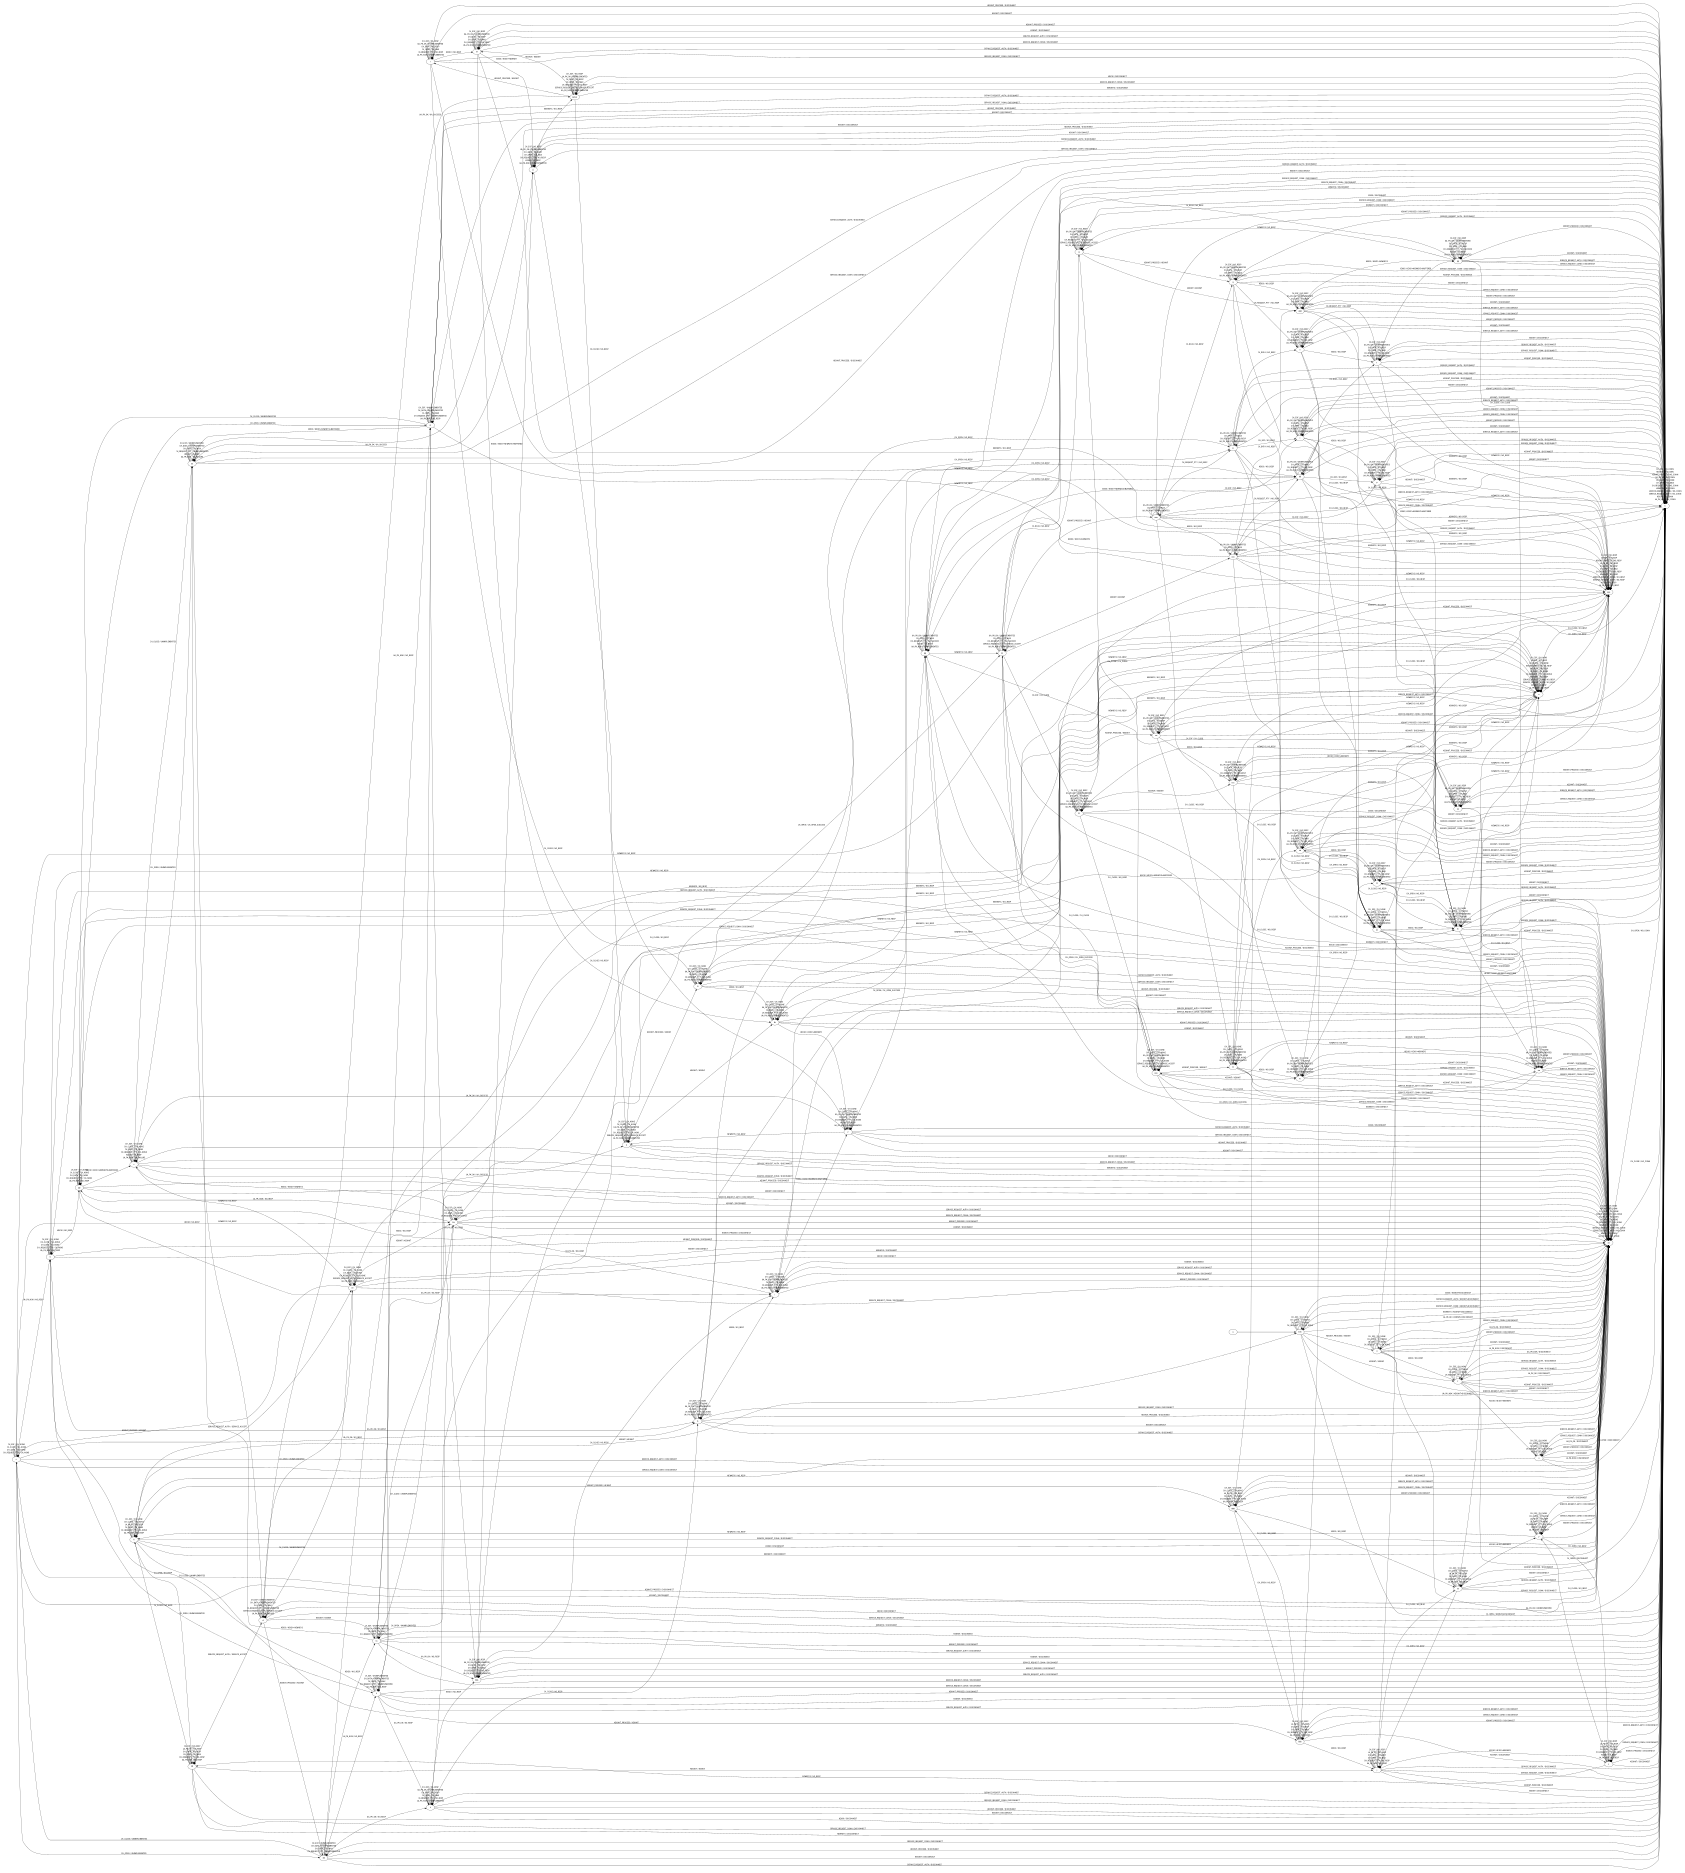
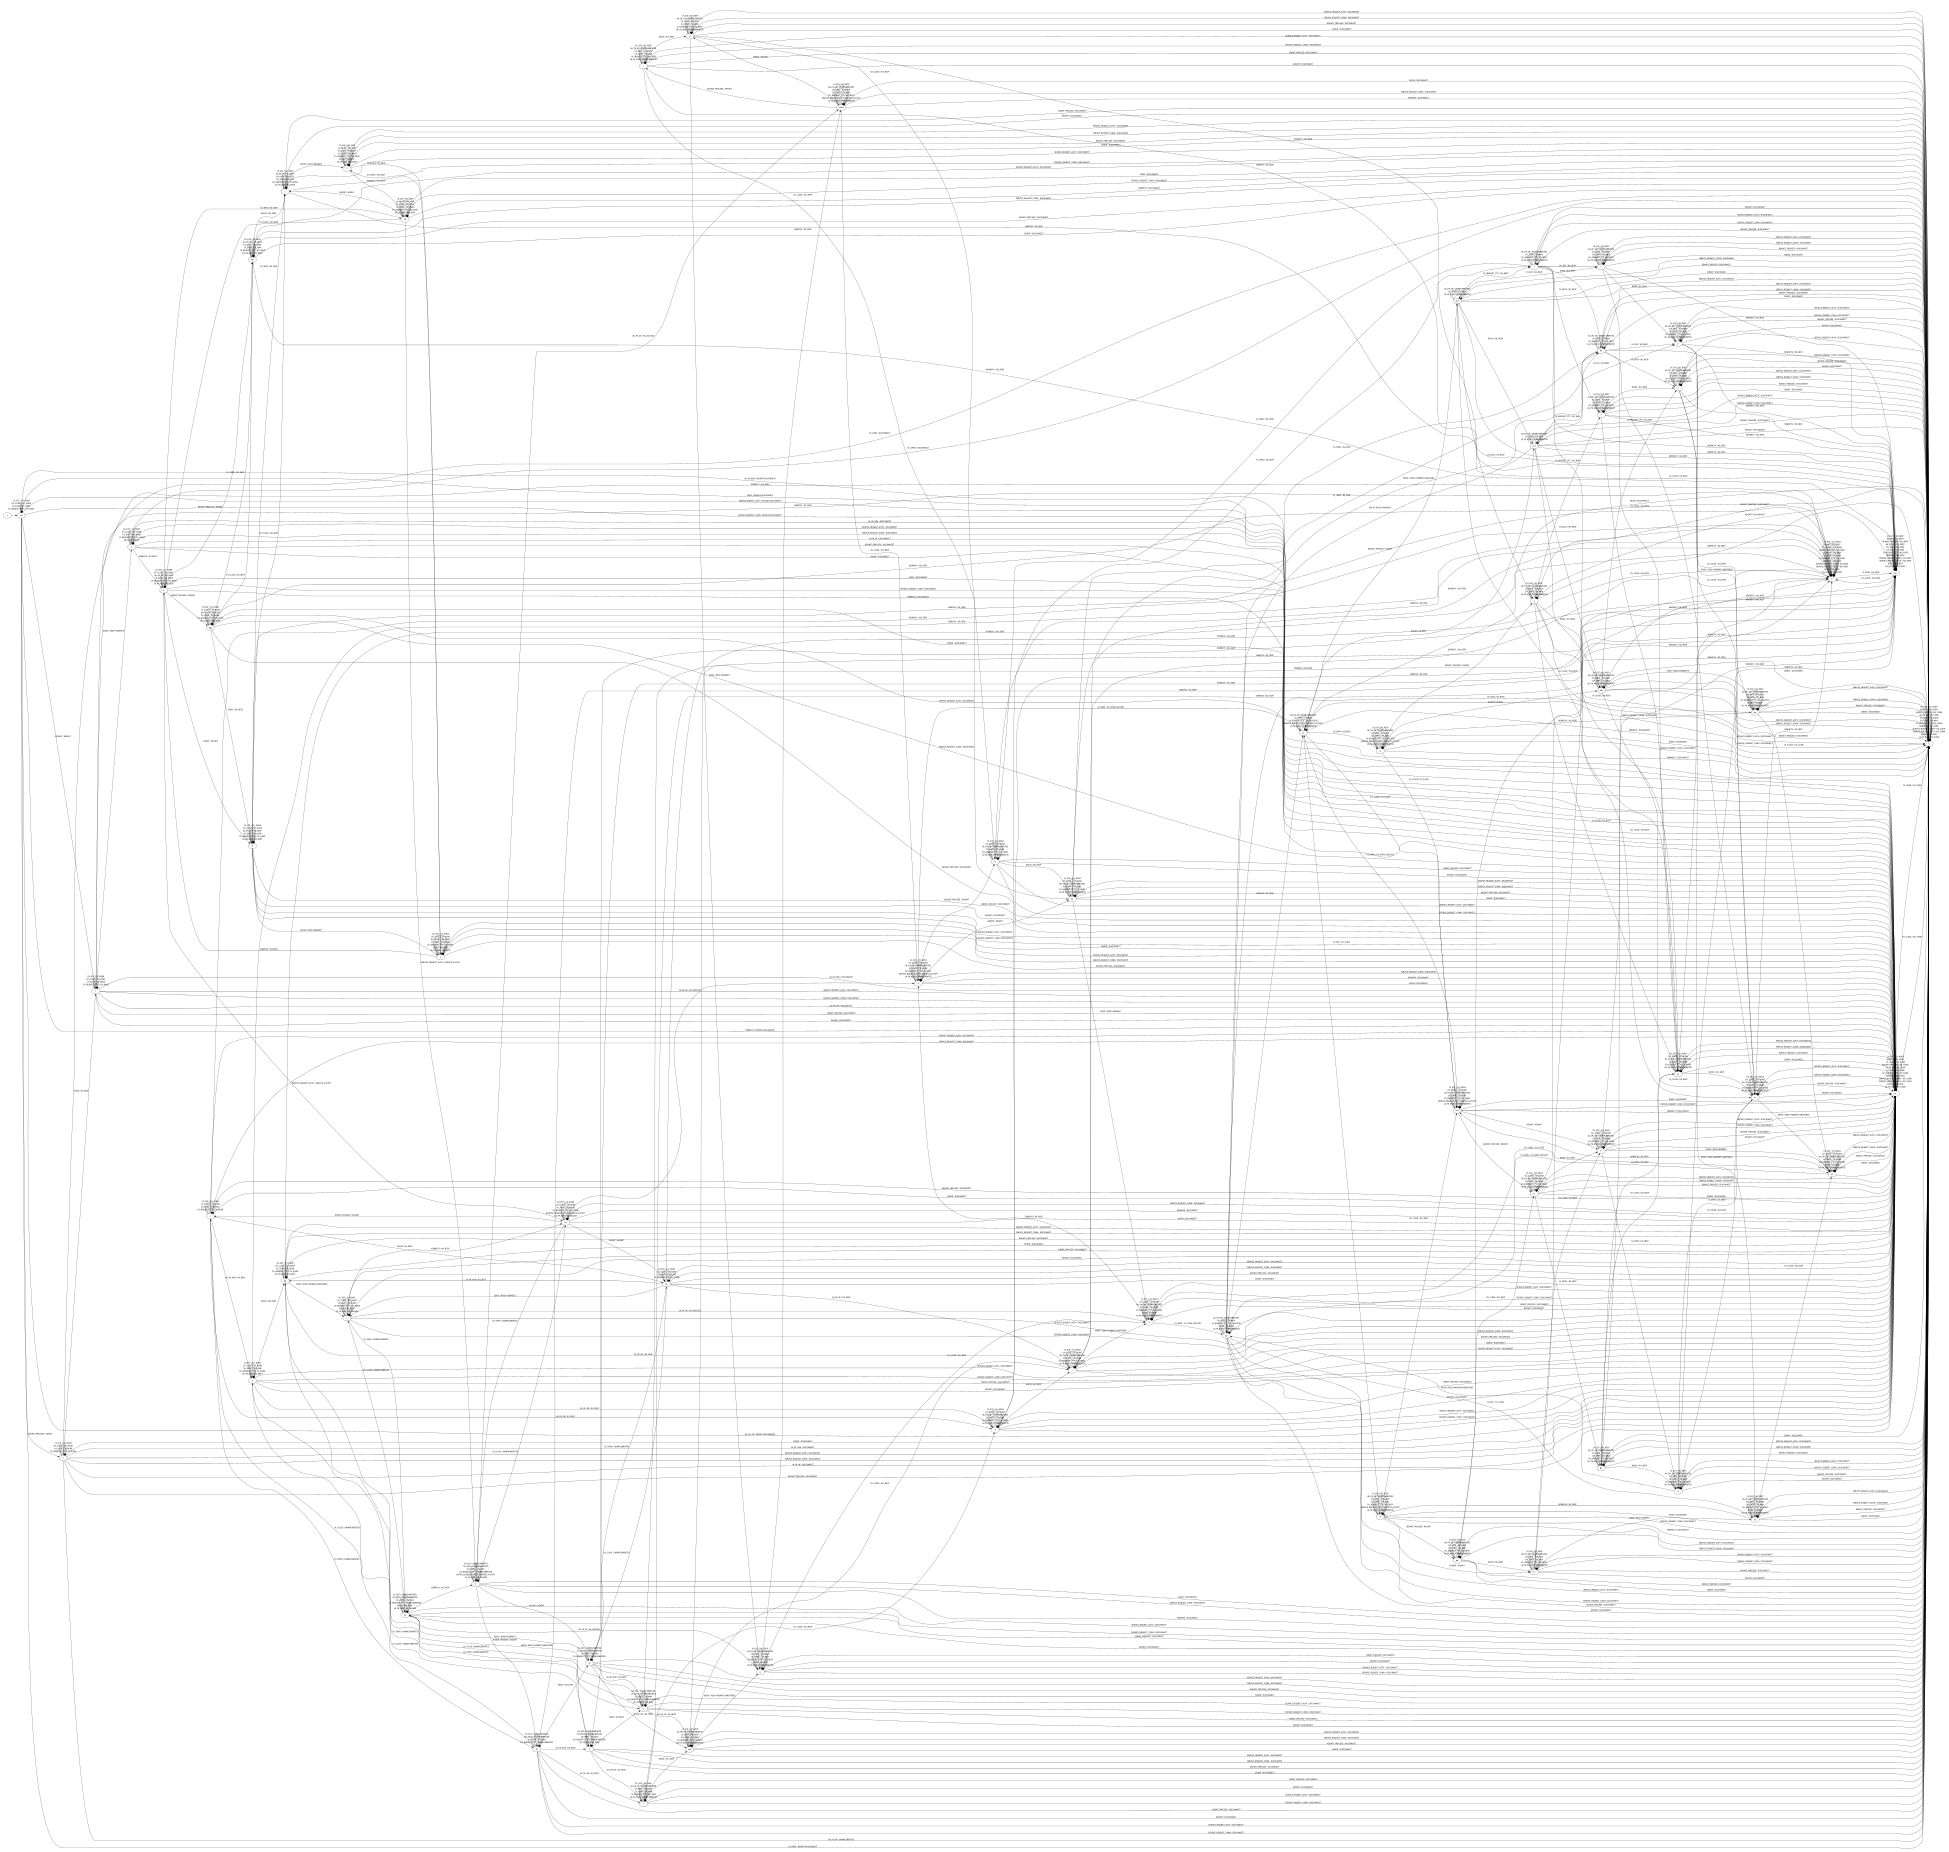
edge "cc" -> "eee": now "ff" -> "eee"
edge "h" -> "mm": now "h" -> "oo"
